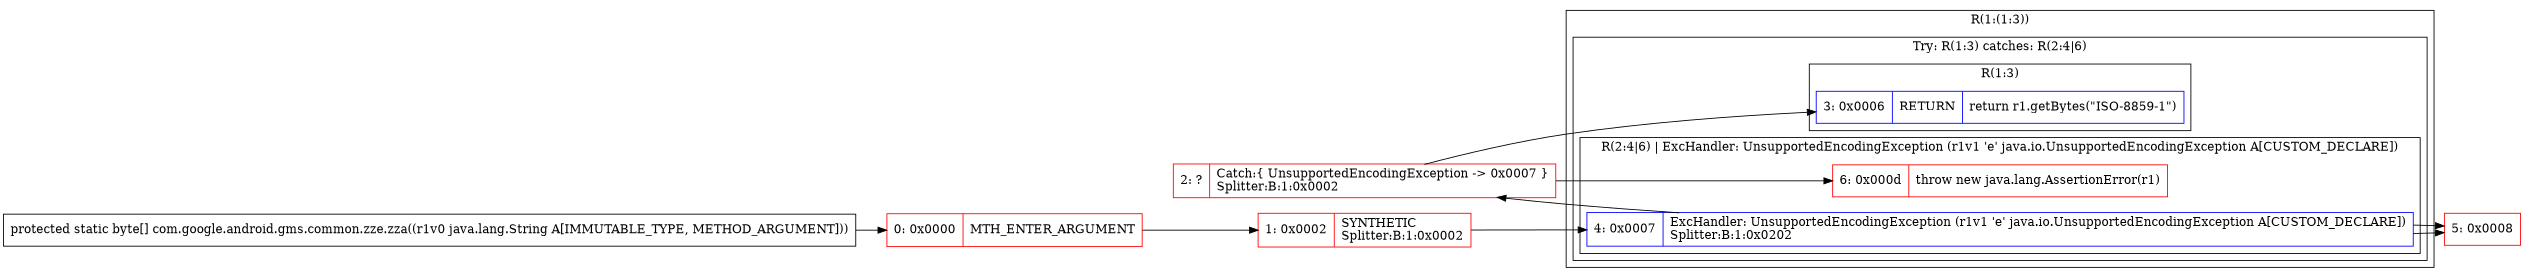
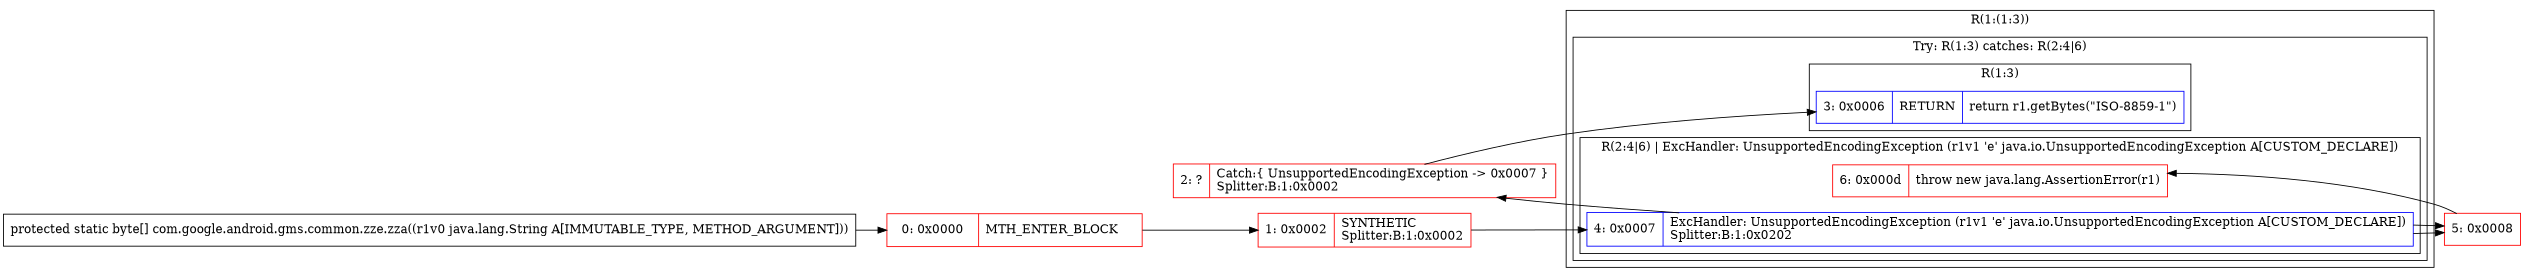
edge "2: ?" -> "6: 0x000d": now "5: 0x0008" -> "6: 0x000d"
node "0: 0x0000": text "MTH_ENTER_ARGUMENT" -> "MTH_ENTER_BLOCK"
